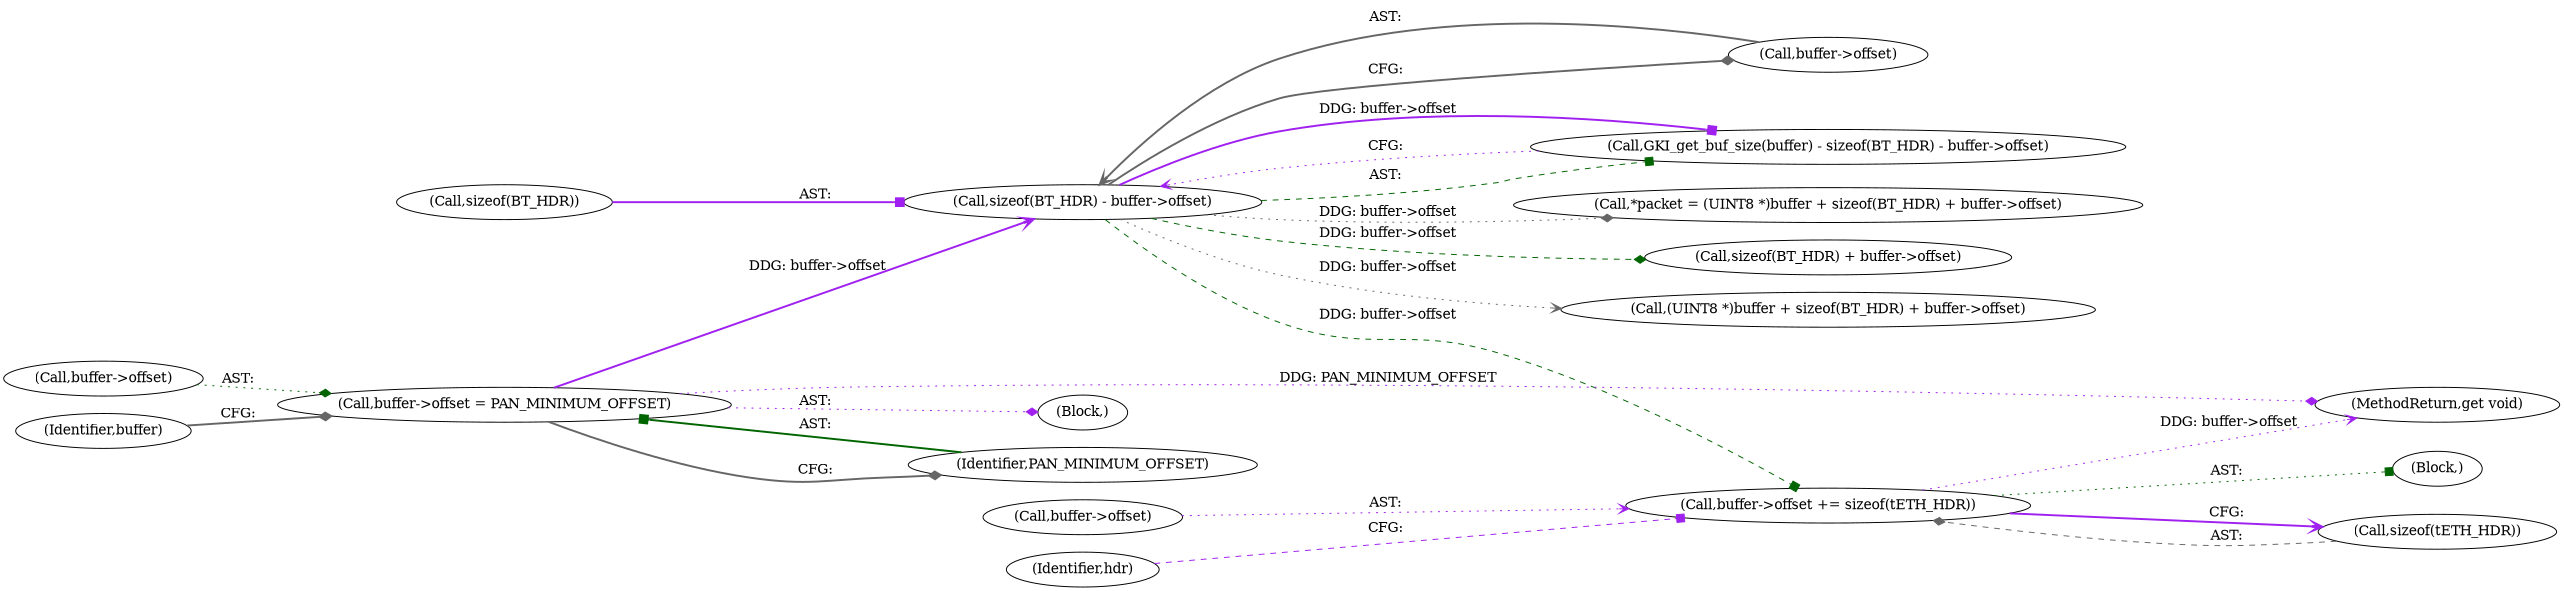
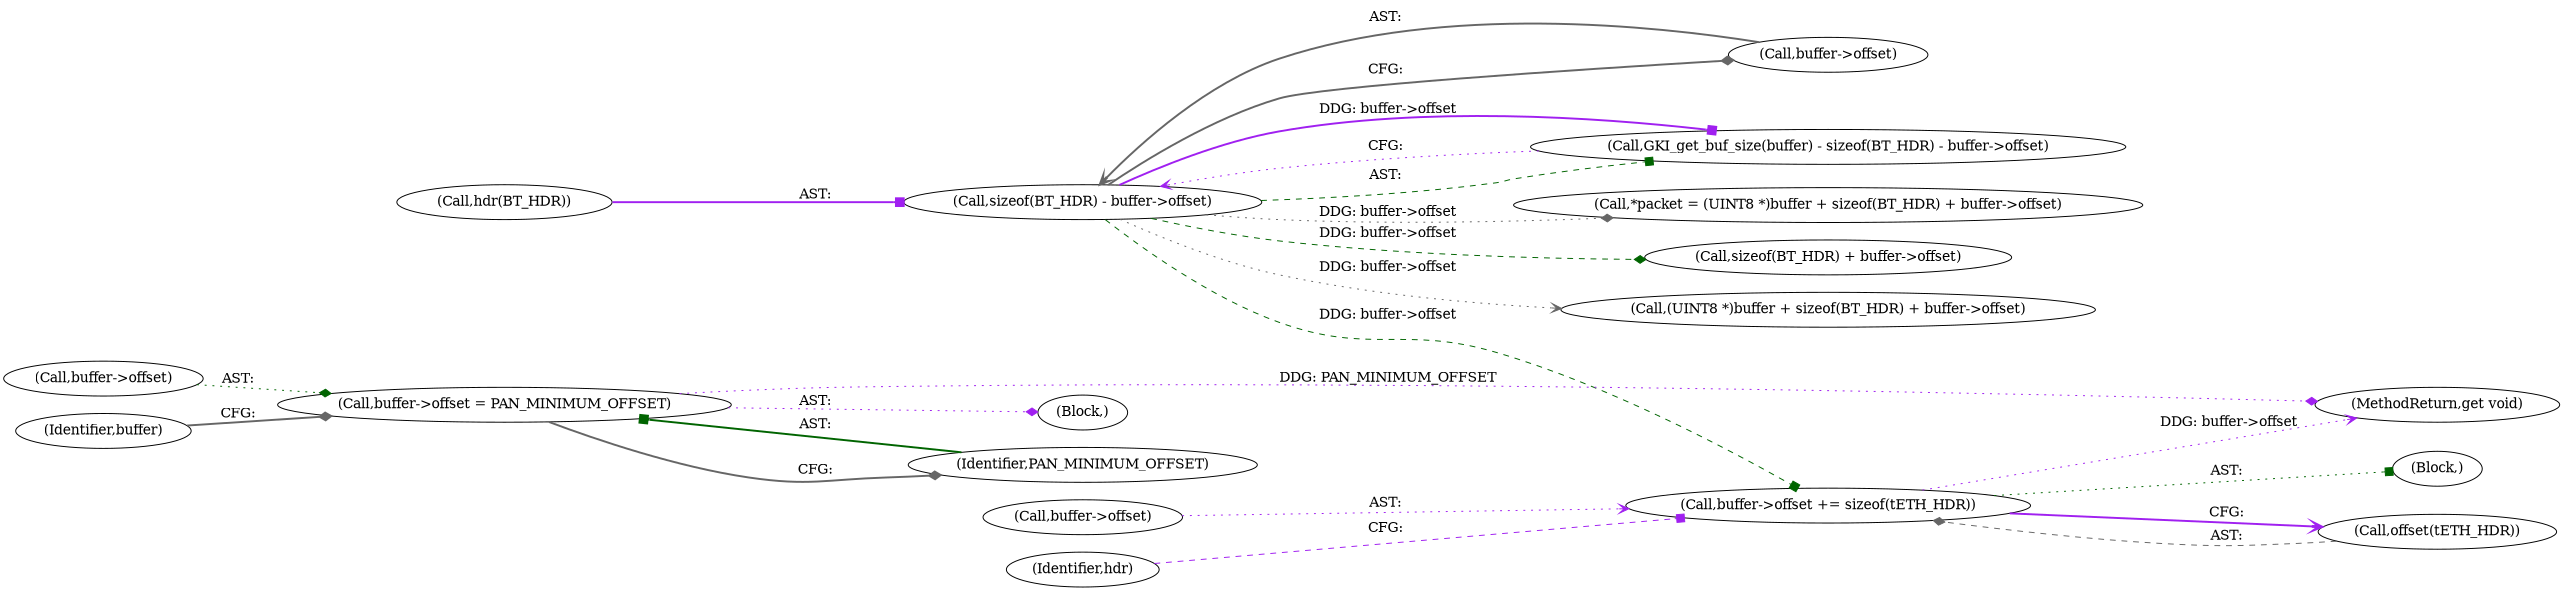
node "(Call,sizeof(BT_HDR))": label "(Call,sizeof(BT_HDR))" -> "(Call,hdr(BT_HDR))"
edge "(Call,buffer->offset = PAN_MINIMUM_OFFSET)" -> "(Call,sizeof(BT_HDR) - buffer->offset)": removed, label "DDG: buffer->offset"
node "(Call,sizeof(tETH_HDR))": label "(Call,sizeof(tETH_HDR))" -> "(Call,offset(tETH_HDR))"
